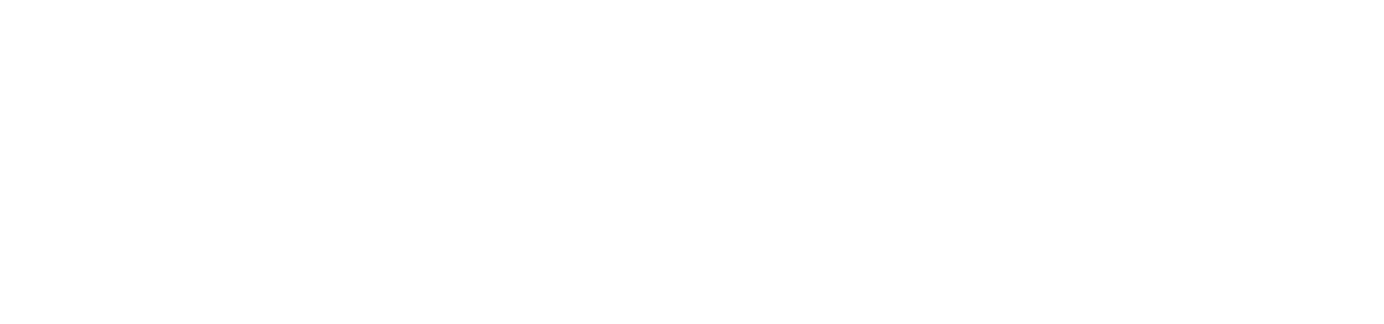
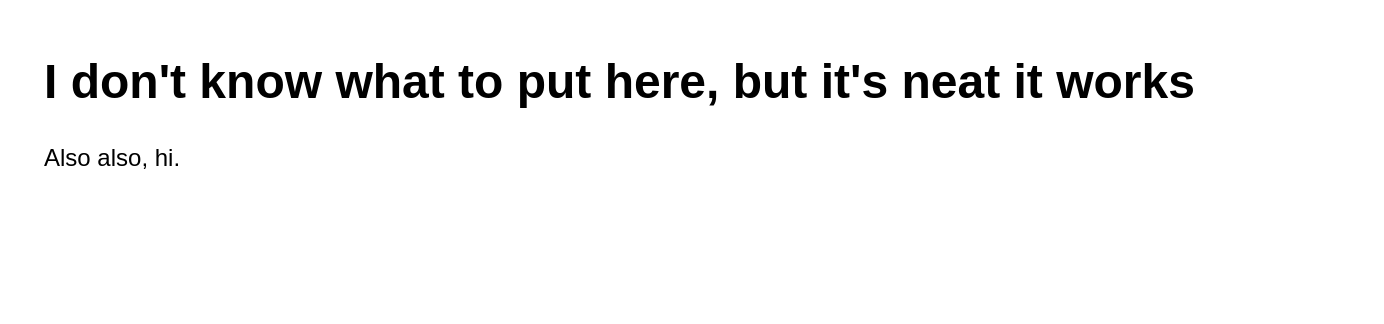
node "I don't know what to put here, but it's neat it worksAlso also, hi.": added
